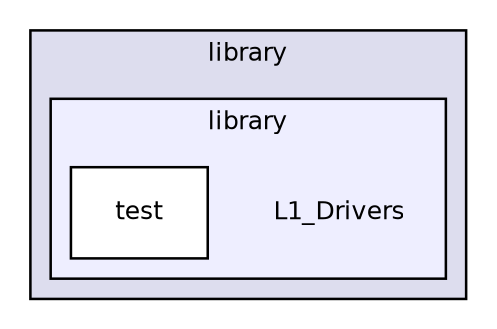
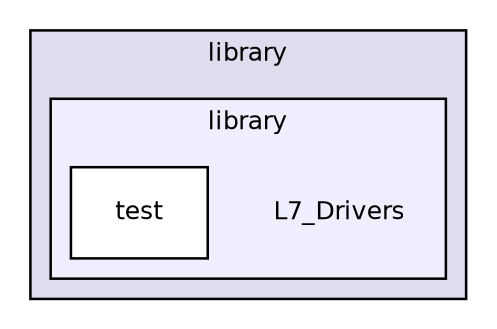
node "L1_Drivers": label "L1_Drivers" -> "L7_Drivers"
